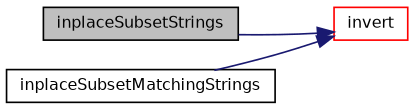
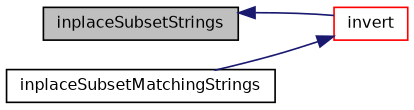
edge "inplaceSubsetStrings" -> "invert": reversed
